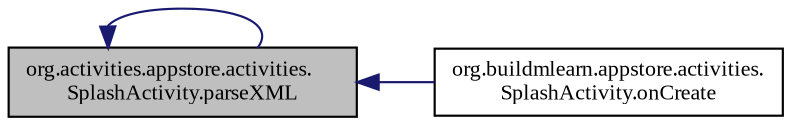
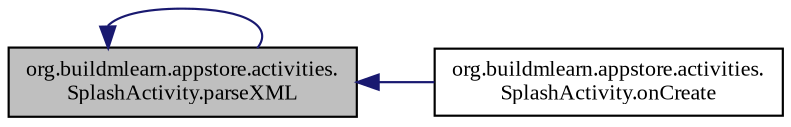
node "org.activities.appstore.activities. SplashActivity.parseXML": label "org.activities.appstore.activities. SplashActivity.parseXML" -> "org.buildmlearn.appstore.activities. SplashActivity.parseXML"
